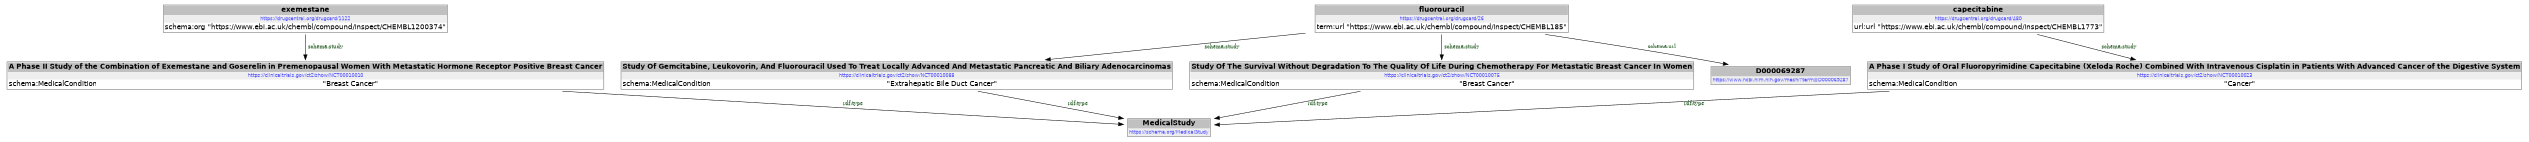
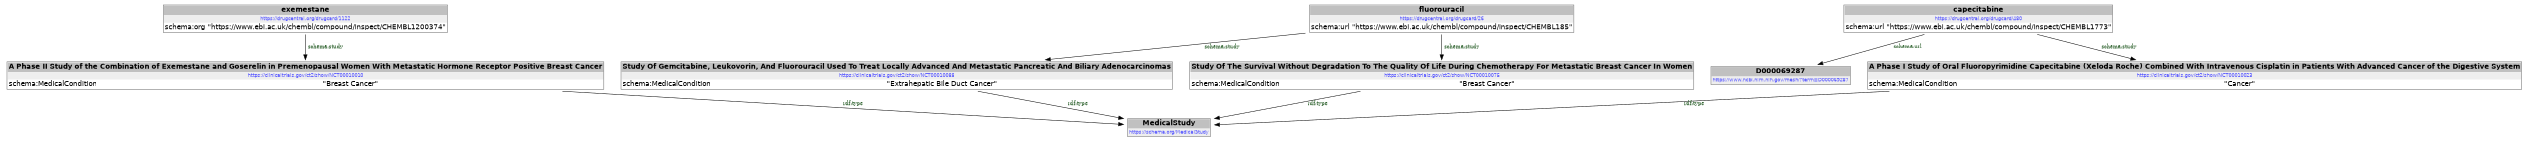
node "fluorouracil": text "term:url" -> "schema:url"
node "capecitabine": text "url:url" -> "schema:url"
edge "fluorouracil" -> "D000069287": now "capecitabine" -> "D000069287"
